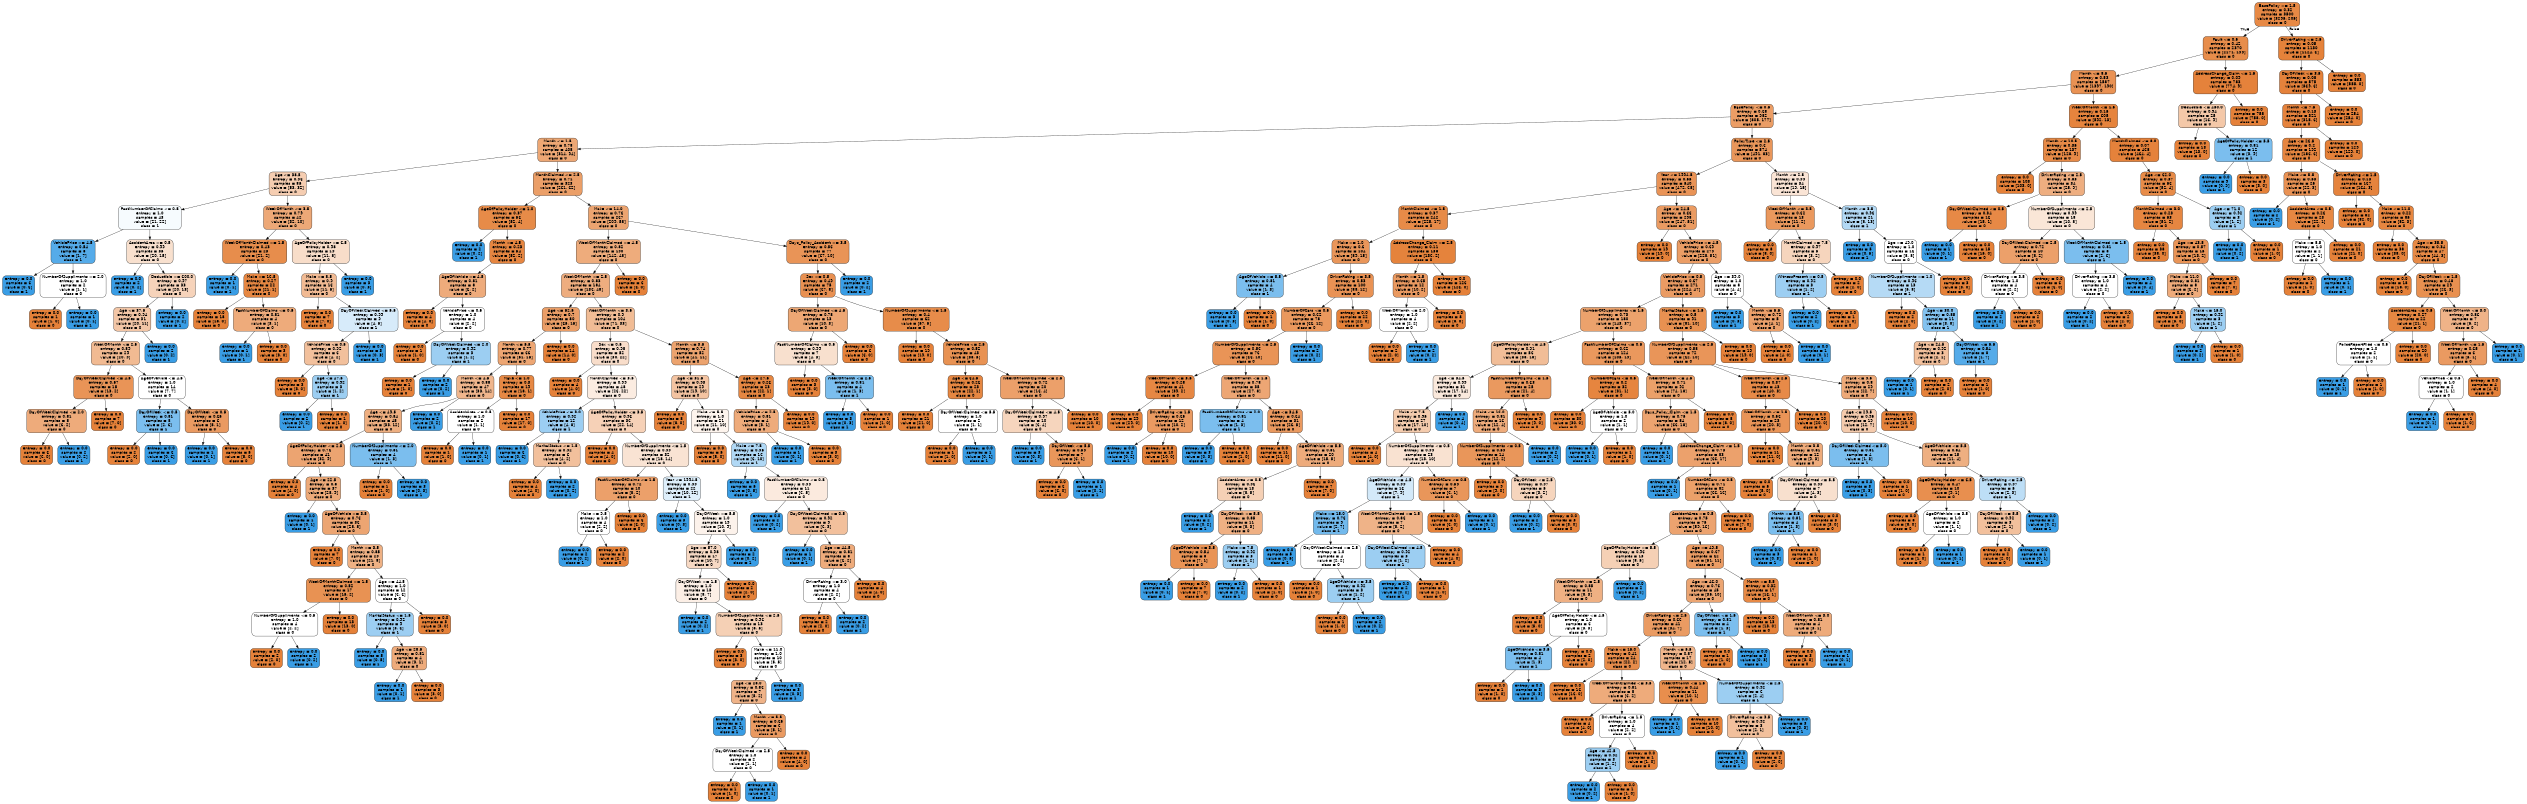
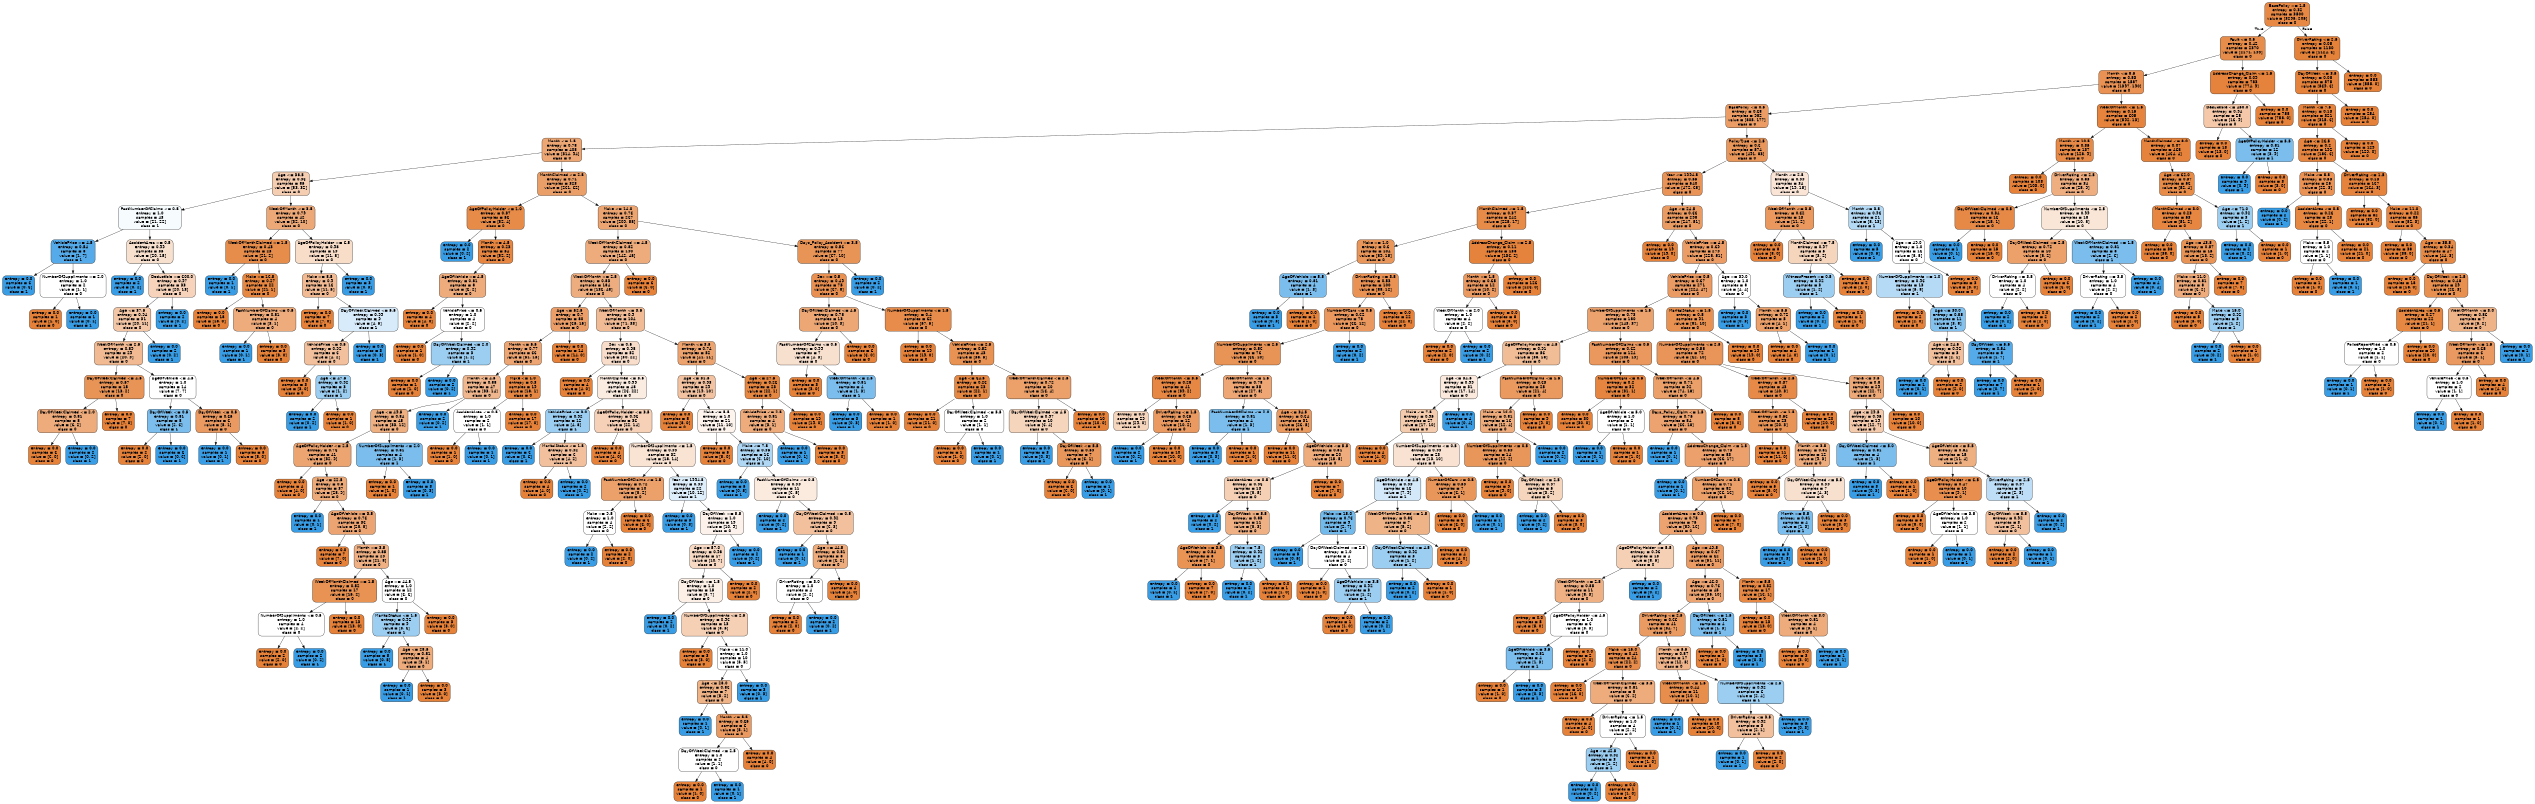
node "entropy = 0.0 samples = 7 value = [0, 7] class = 1": added
node "entropy = 0.0 samples = 29 value = [29, 0] class = 0": fillcolor #e58139 -> #f6d5bd
